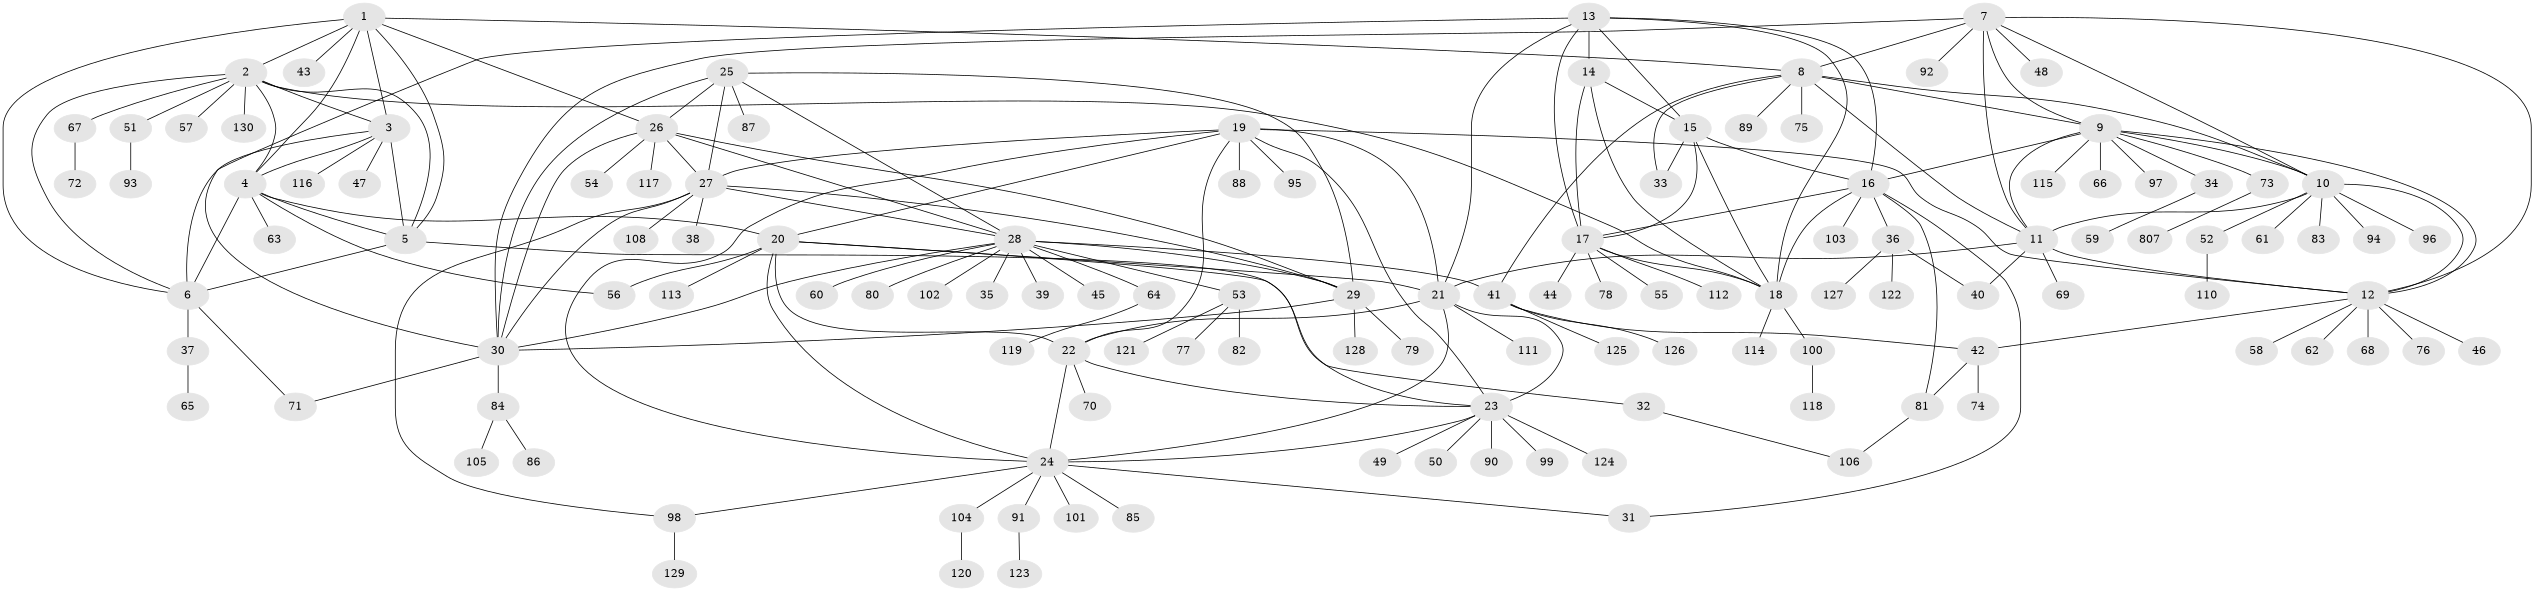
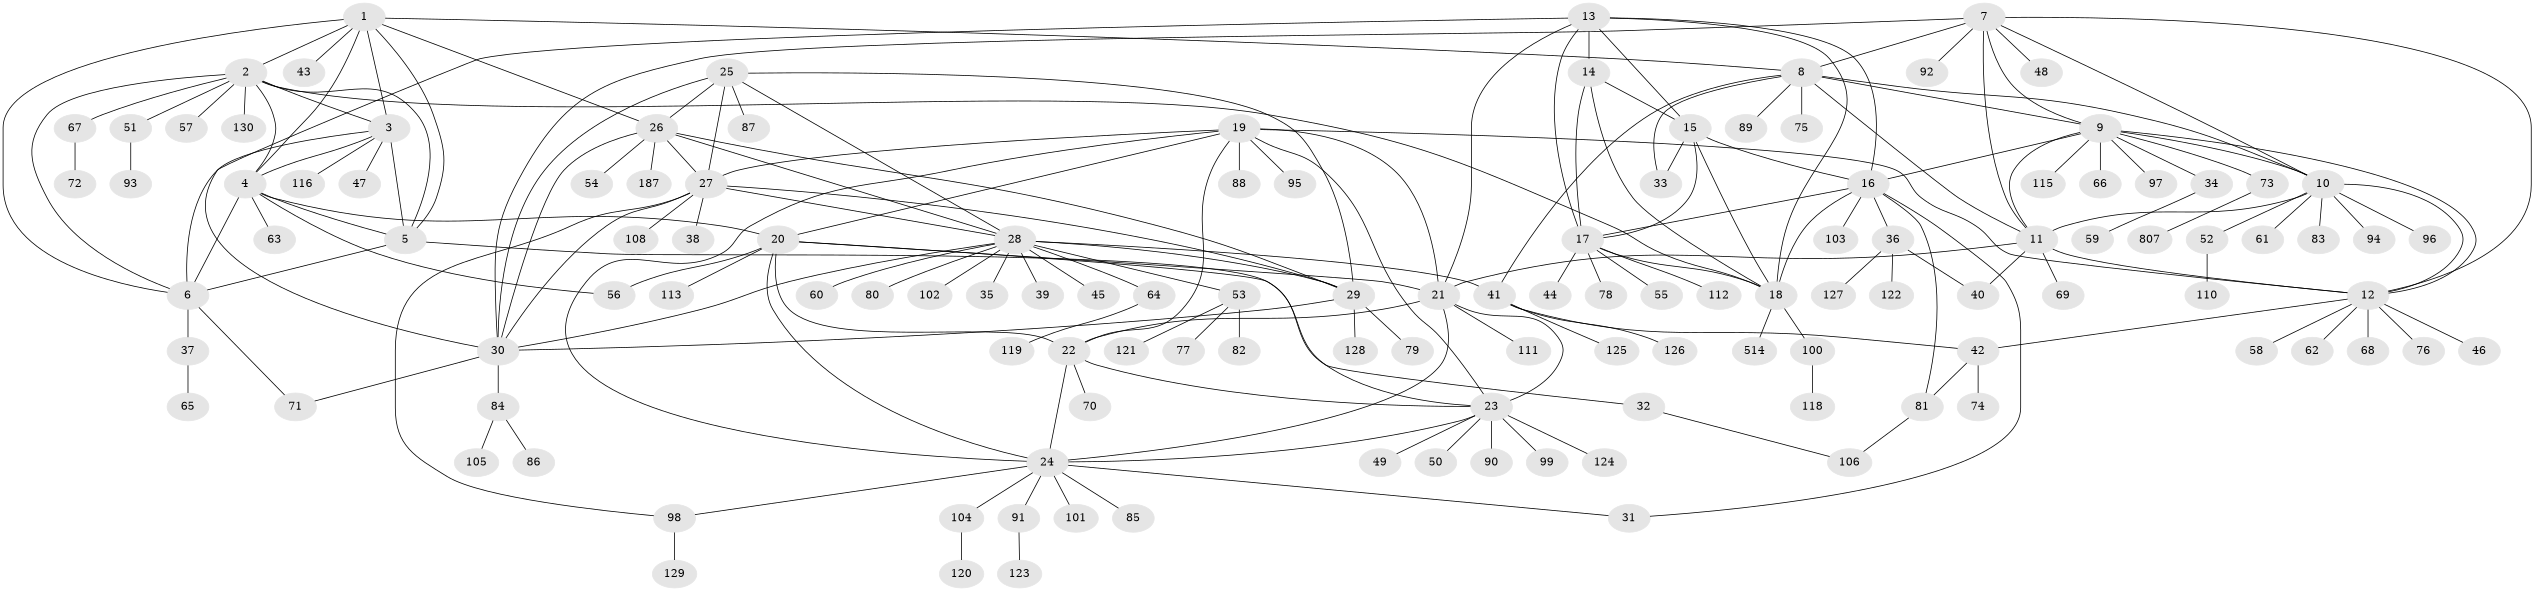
node "117": label "117" -> "187"
node "114": label "114" -> "514"
